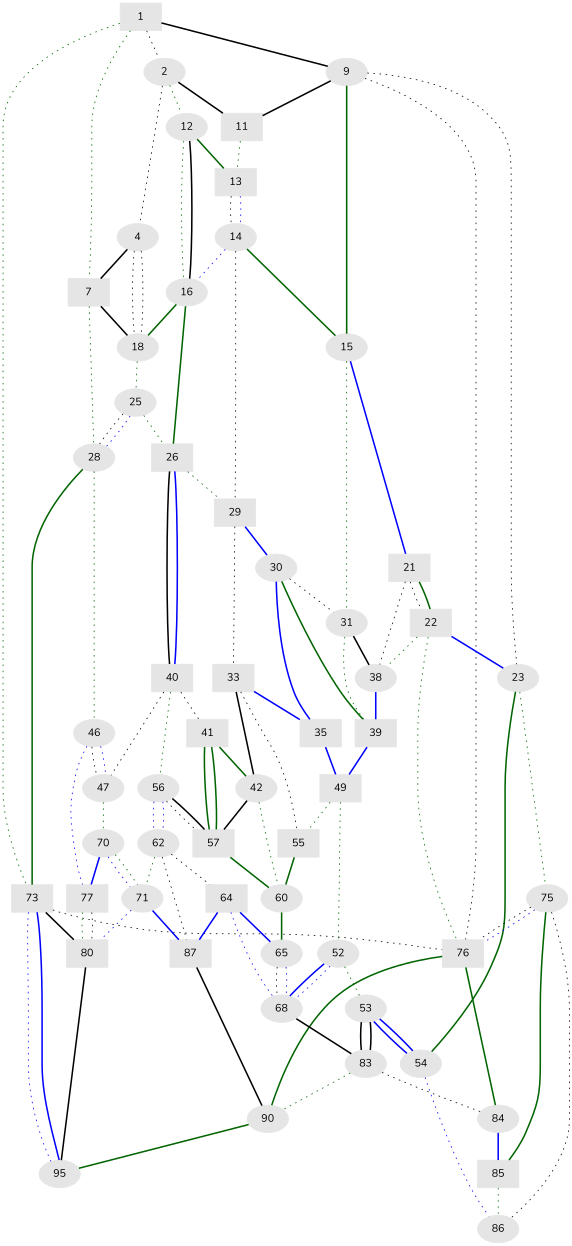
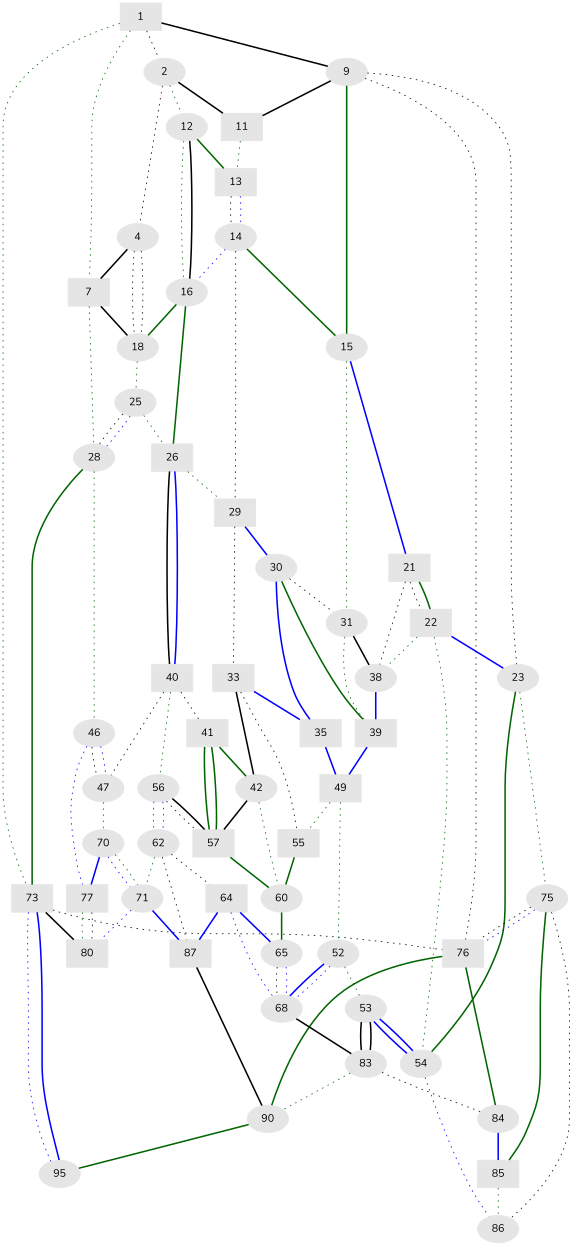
edge "22" -- "76": now "22" -- "54"
edge "80" -- "95": removed
